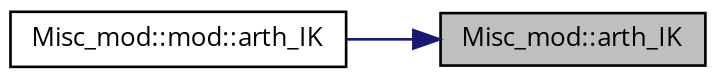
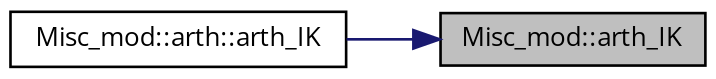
node "Misc_mod::mod::arth_IK": label "Misc_mod::mod::arth_IK" -> "Misc_mod::arth::arth_IK"
